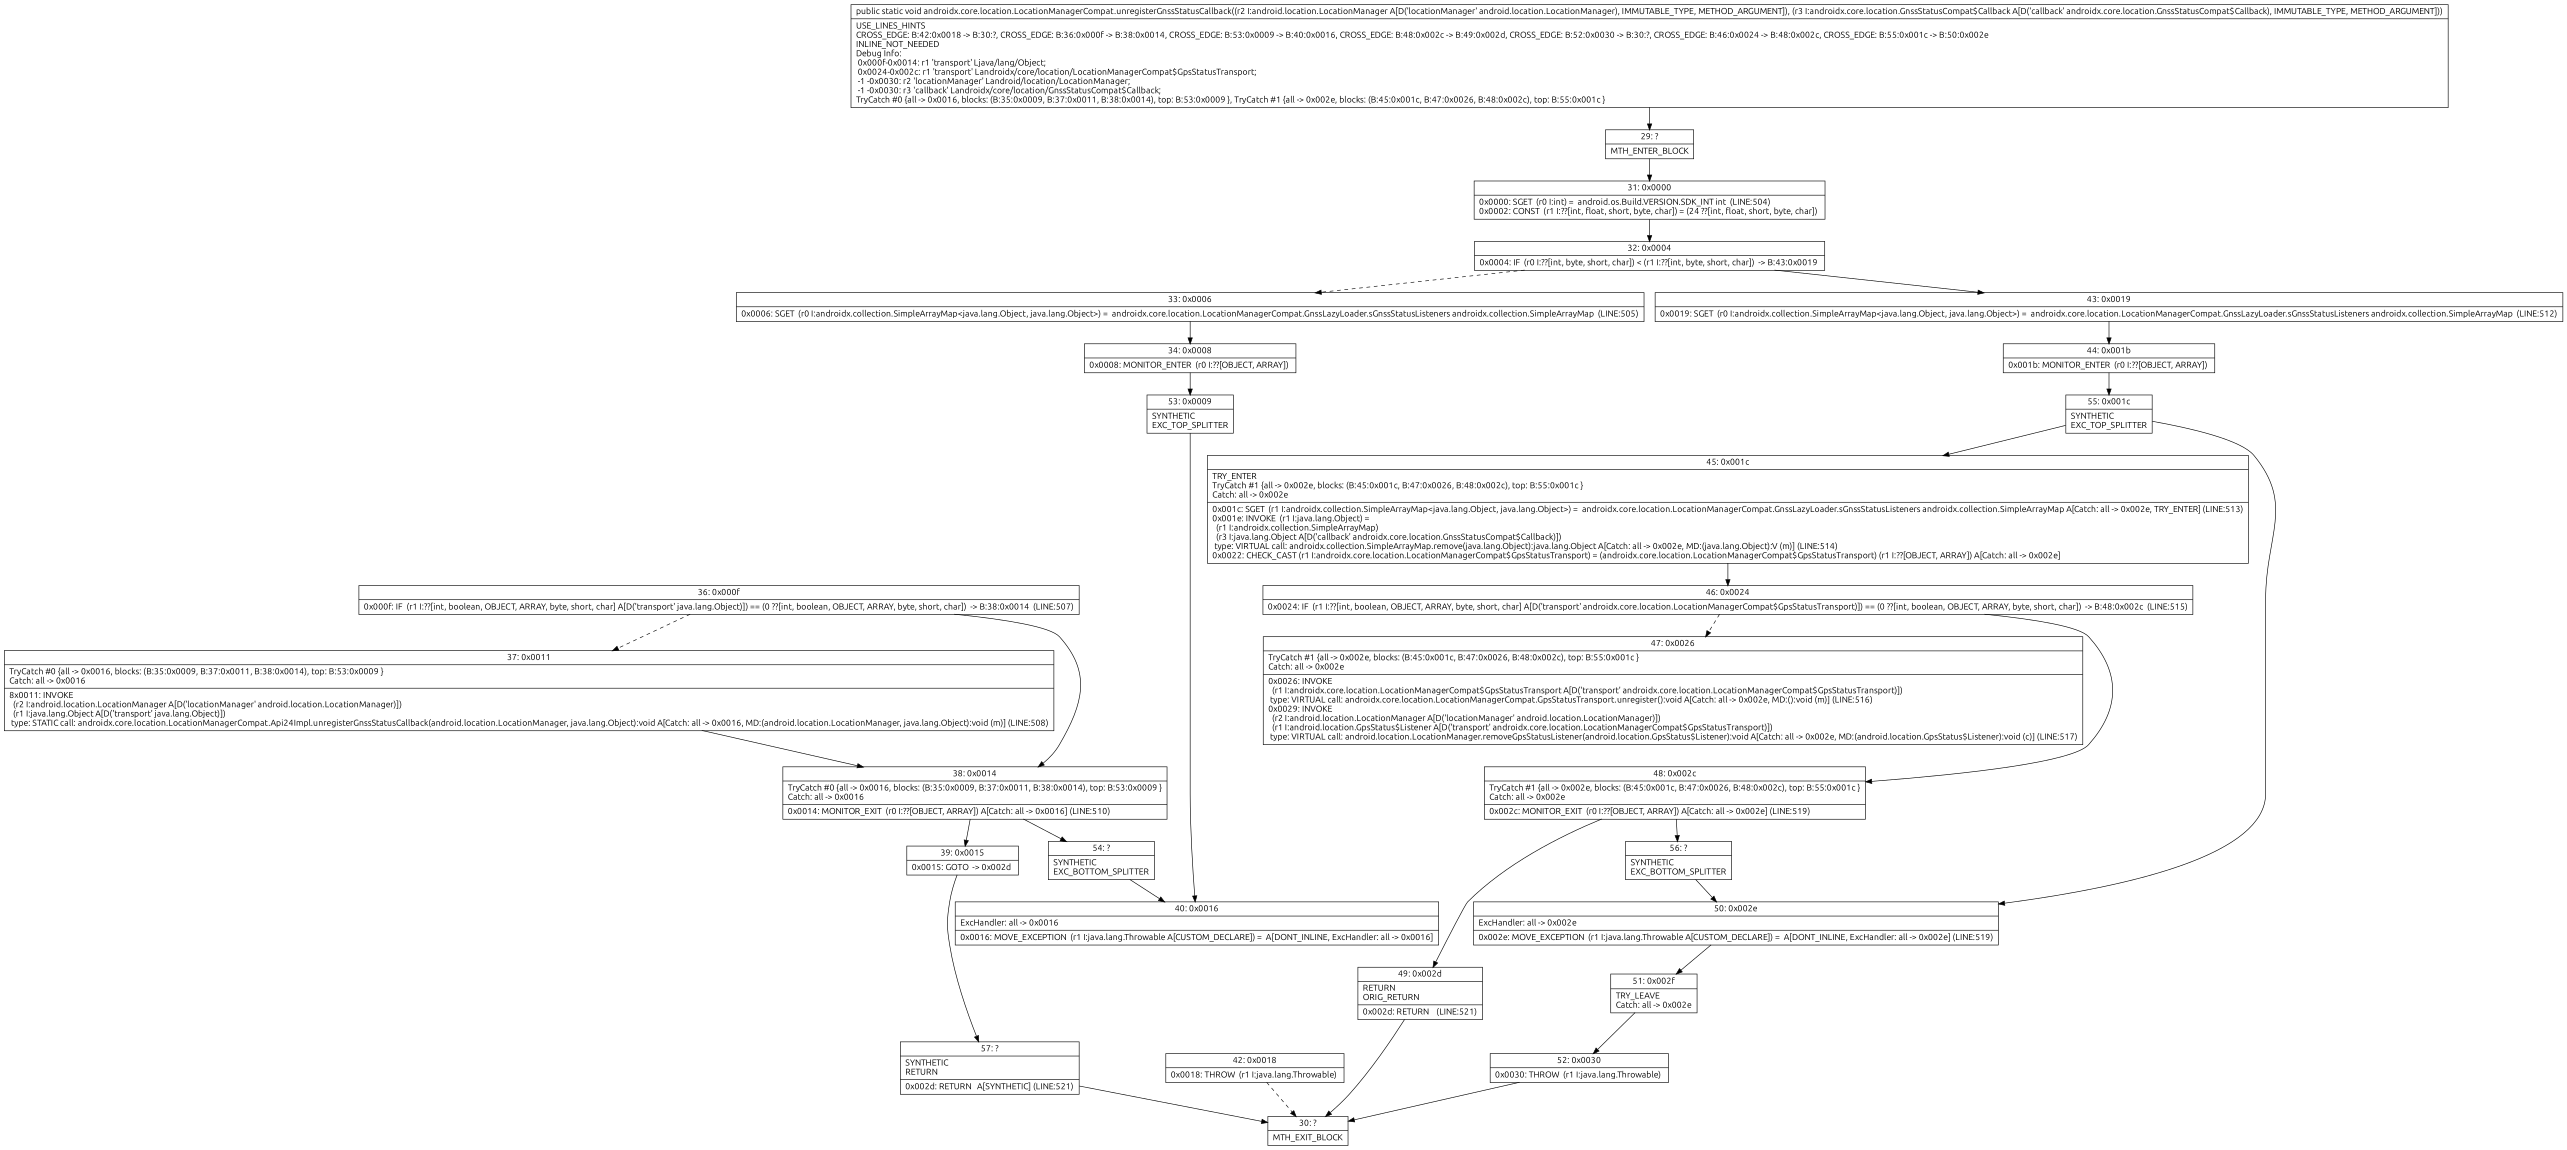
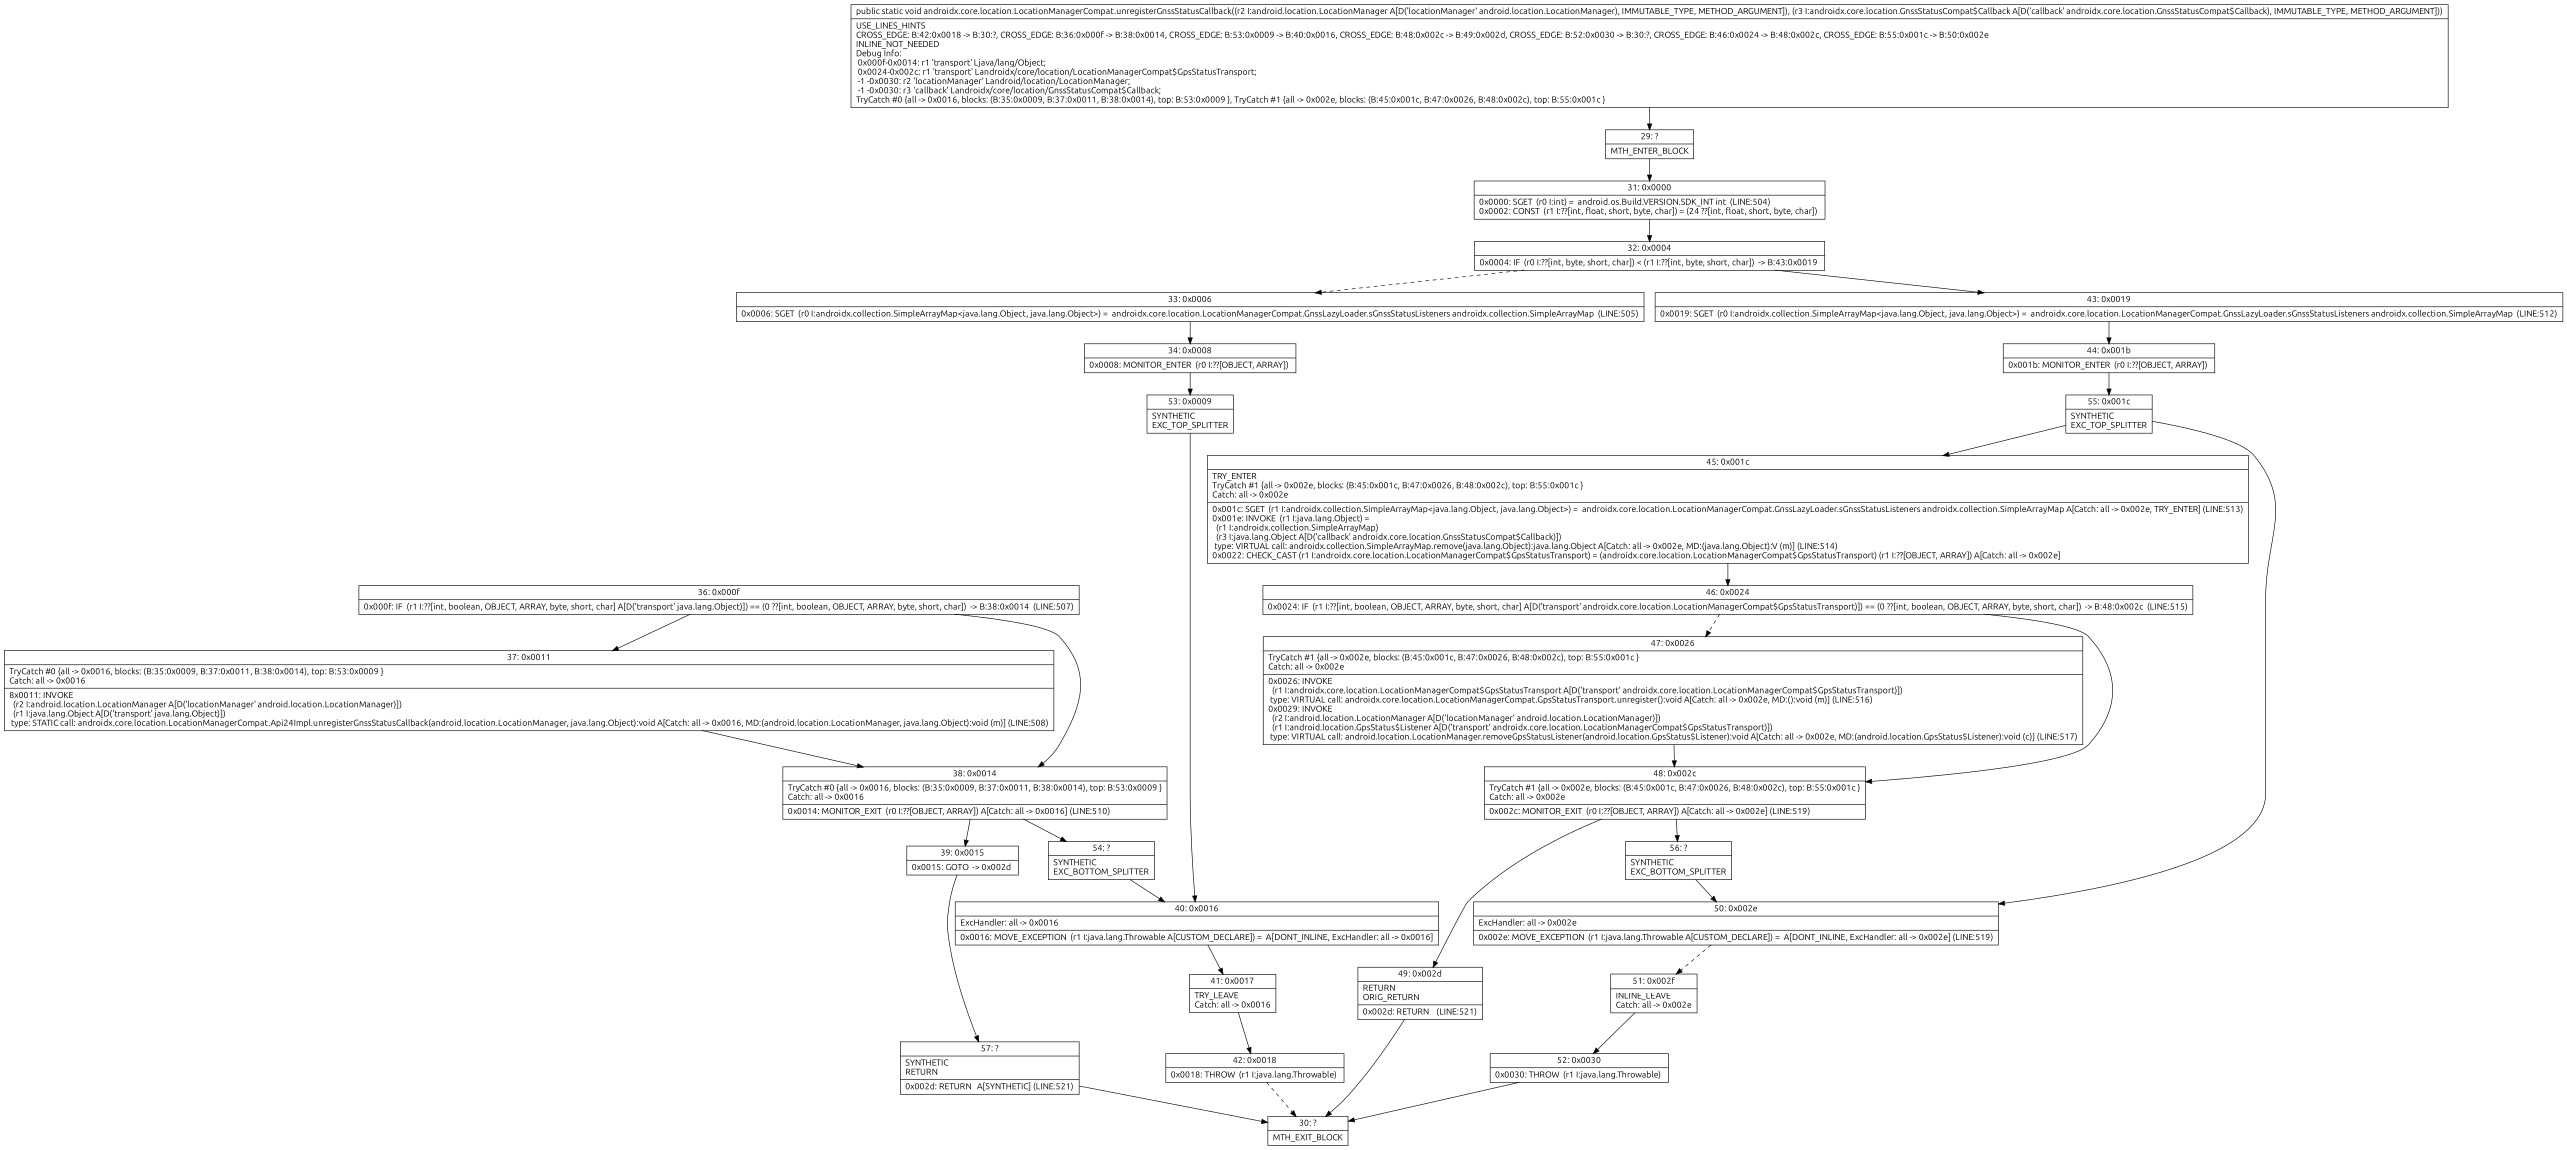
edge "36: 0x000f" -> "37: 0x0011": style dashed -> solid
edge "47: 0x0026" -> "48: 0x002c": added
edge "50: 0x002e" -> "51: 0x002f": style solid -> dashed
node "41: 0x0017": added
node "51: 0x002f": text "TRY_LEAVE" -> "INLINE_LEAVE"
